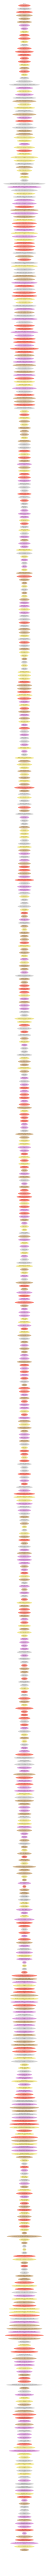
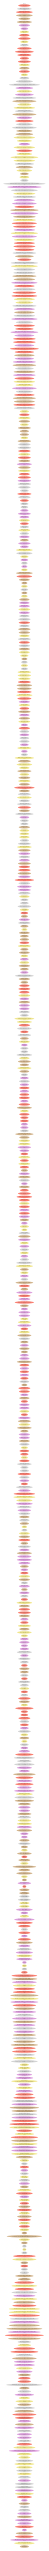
node "k8s.io/client-go 0.25.2": removed
